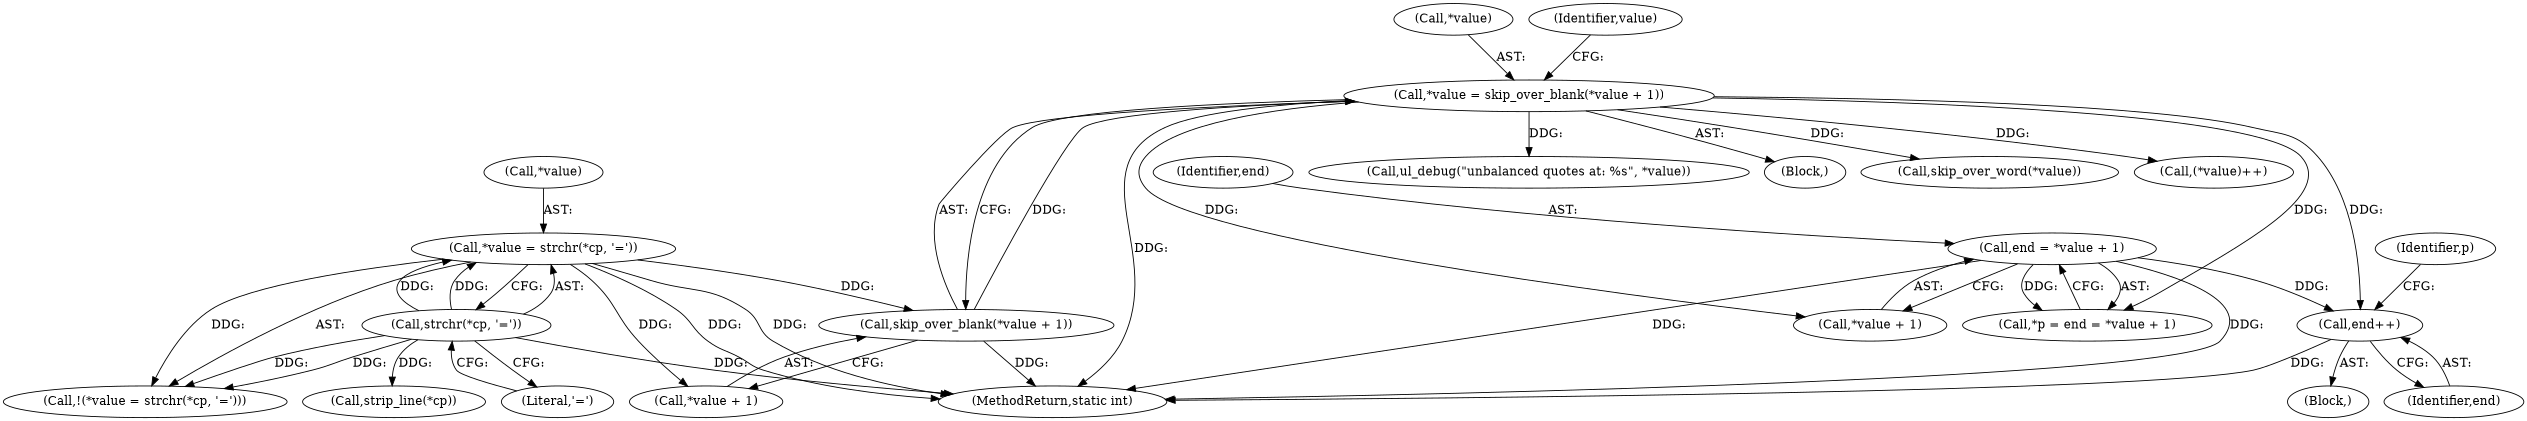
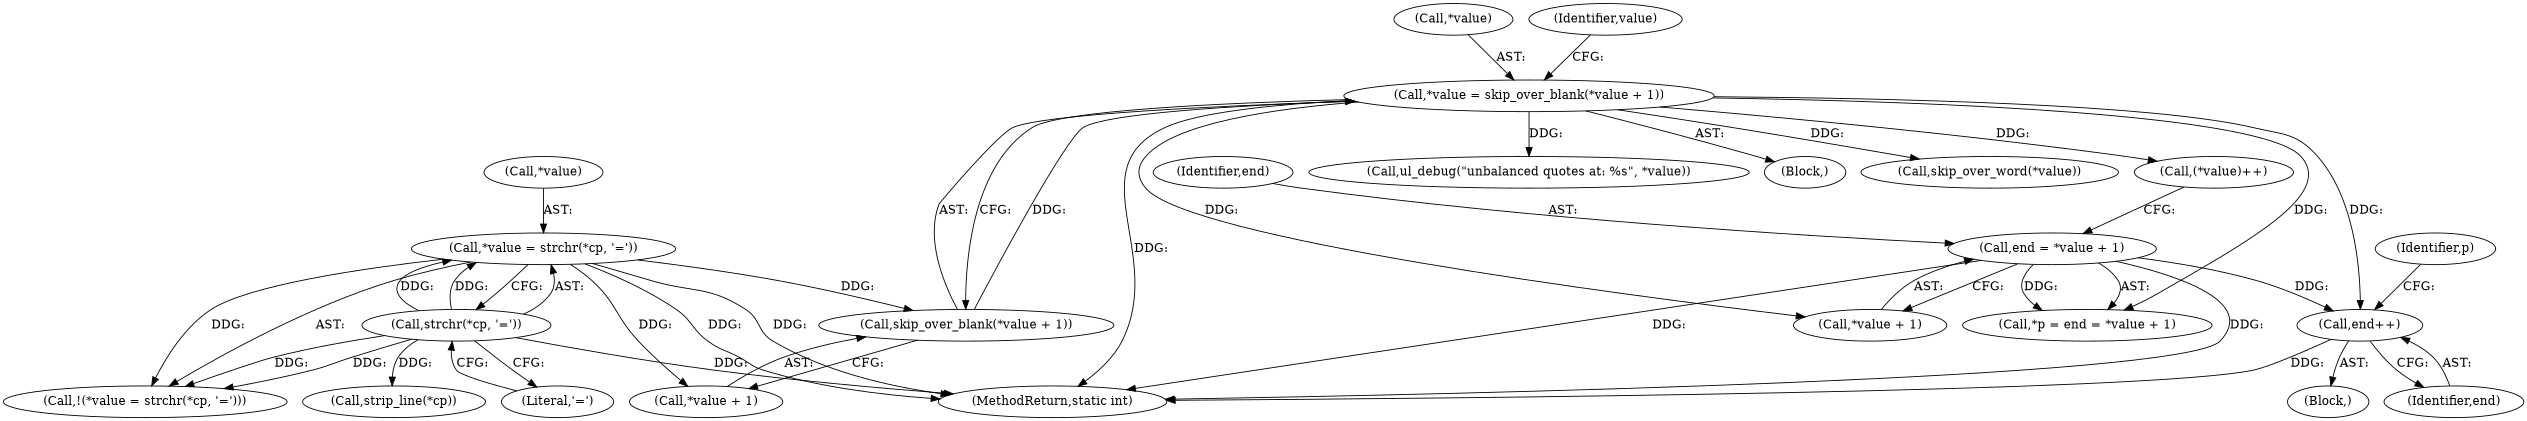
edge "(Call,*p = end = *value + 1)" -> "(Call,end = *value + 1)": now "(Call,(*value)++)" -> "(Call,end = *value + 1)"
edge "(Call,skip_over_blank(*value + 1))" -> "(MethodReturn,static int)": removed, label "DDG:"
